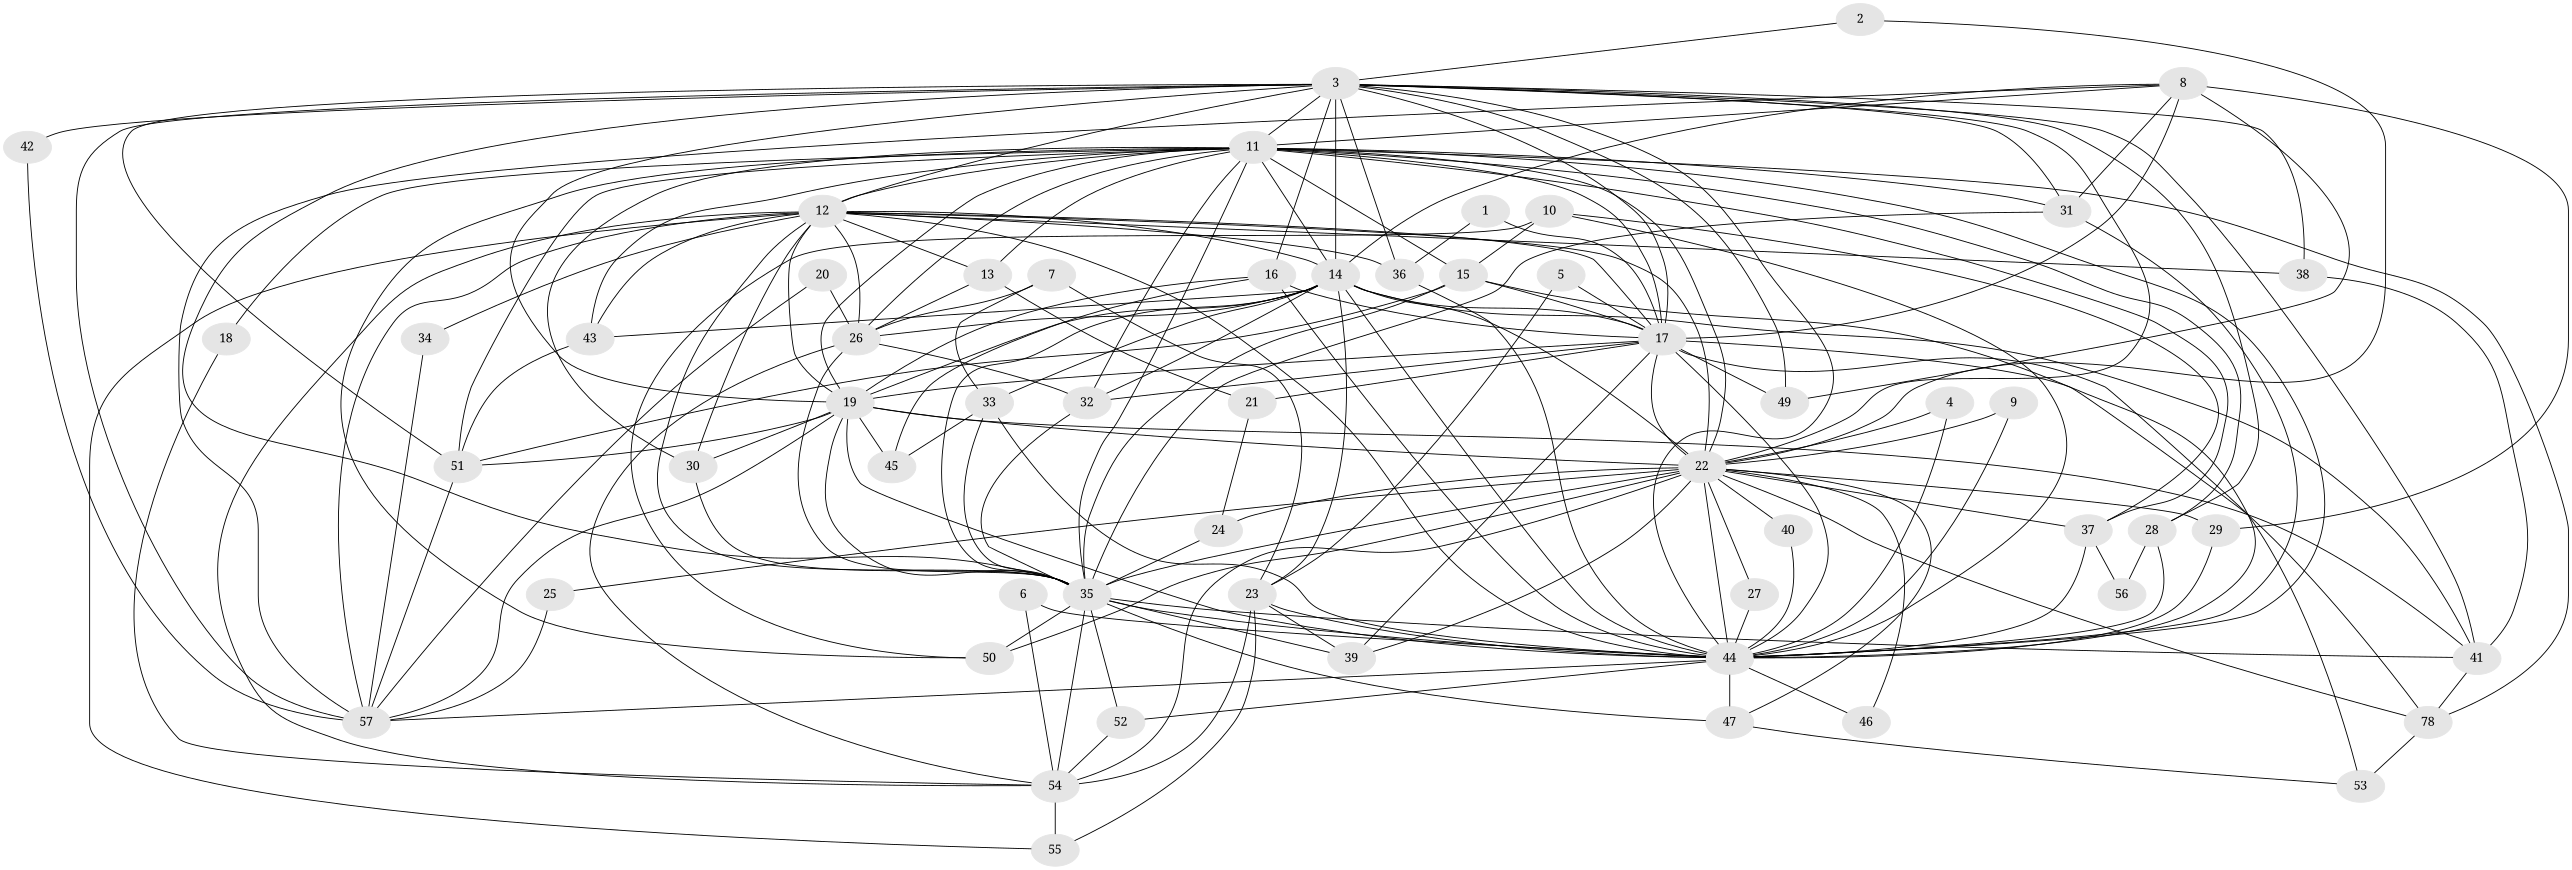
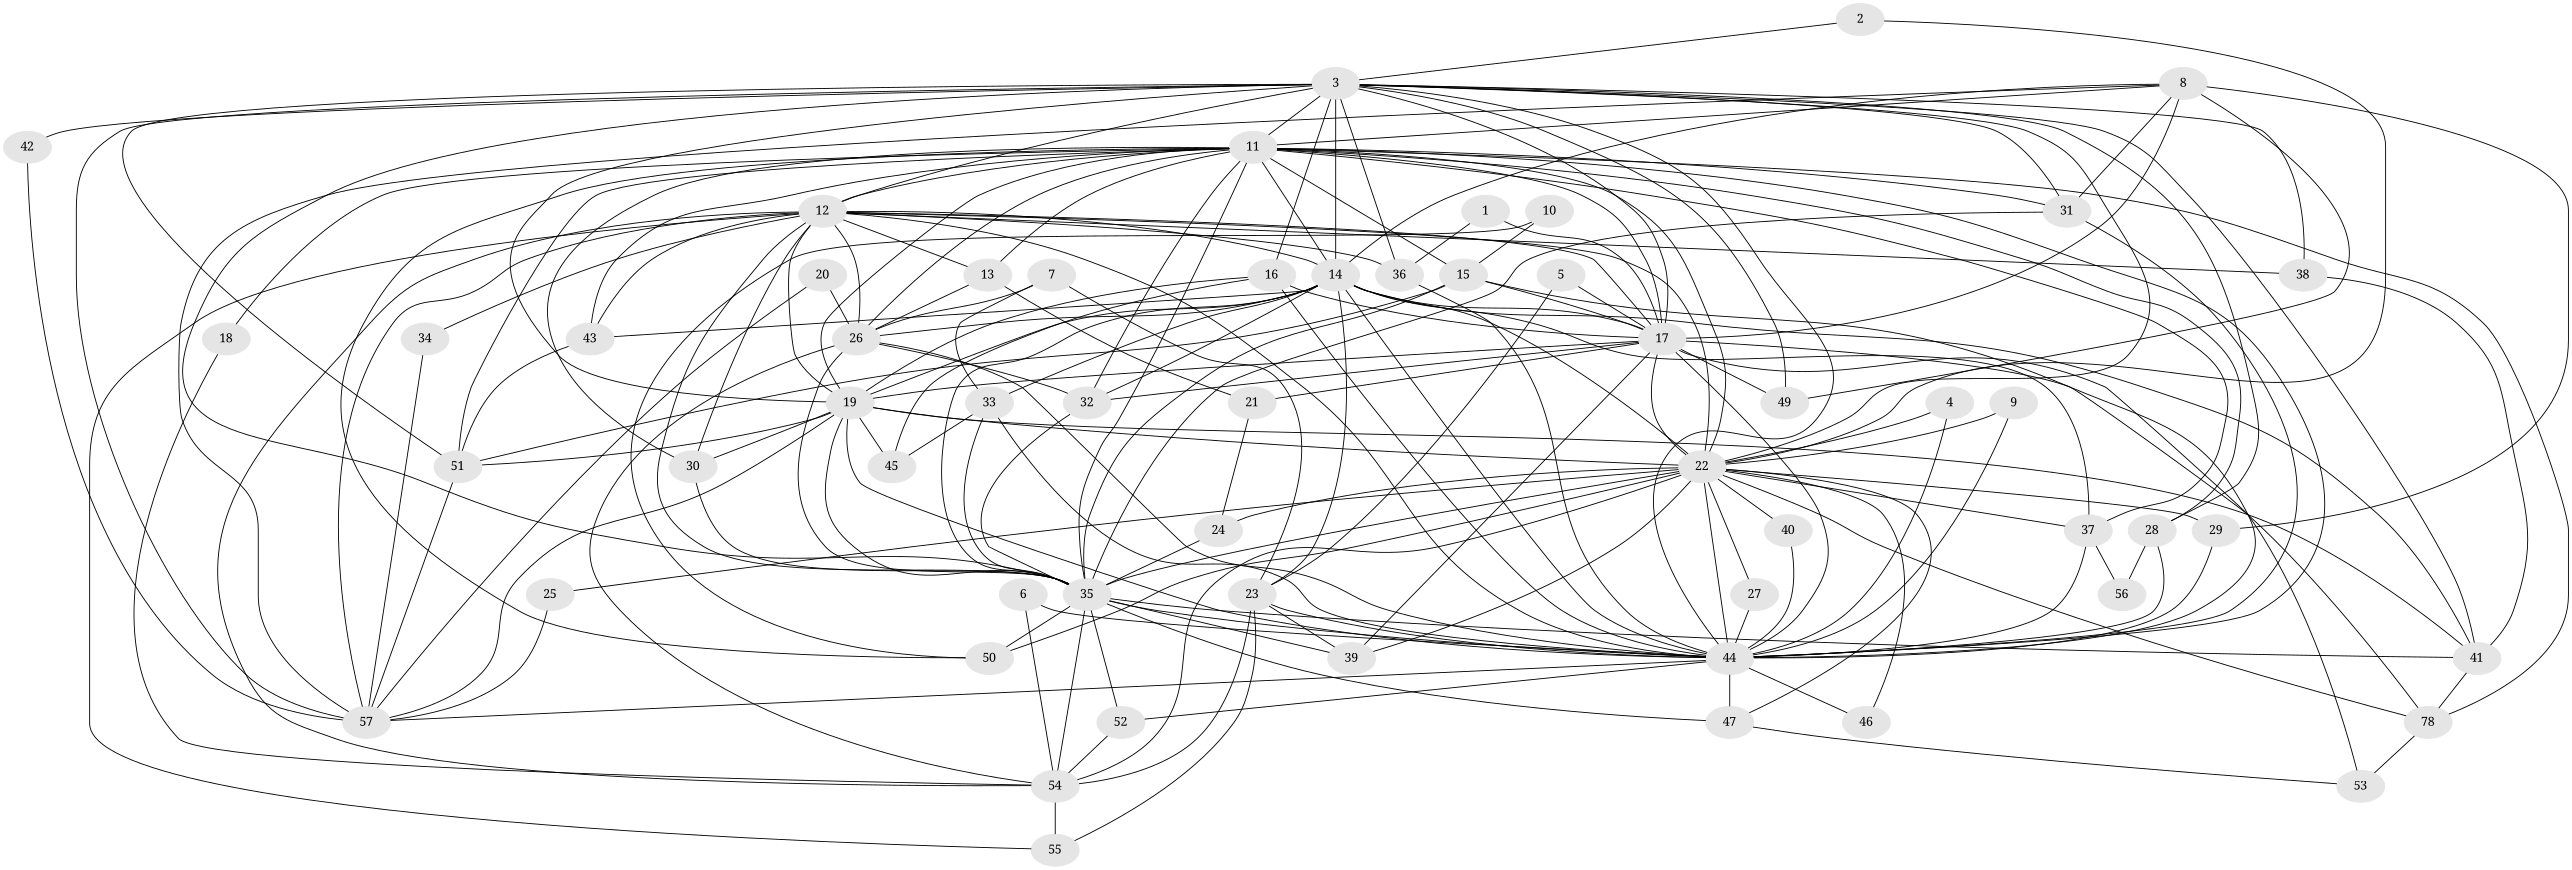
edge "10" -- "37": now "14" -- "37"
edge "10" -- "44": now "26" -- "44"
